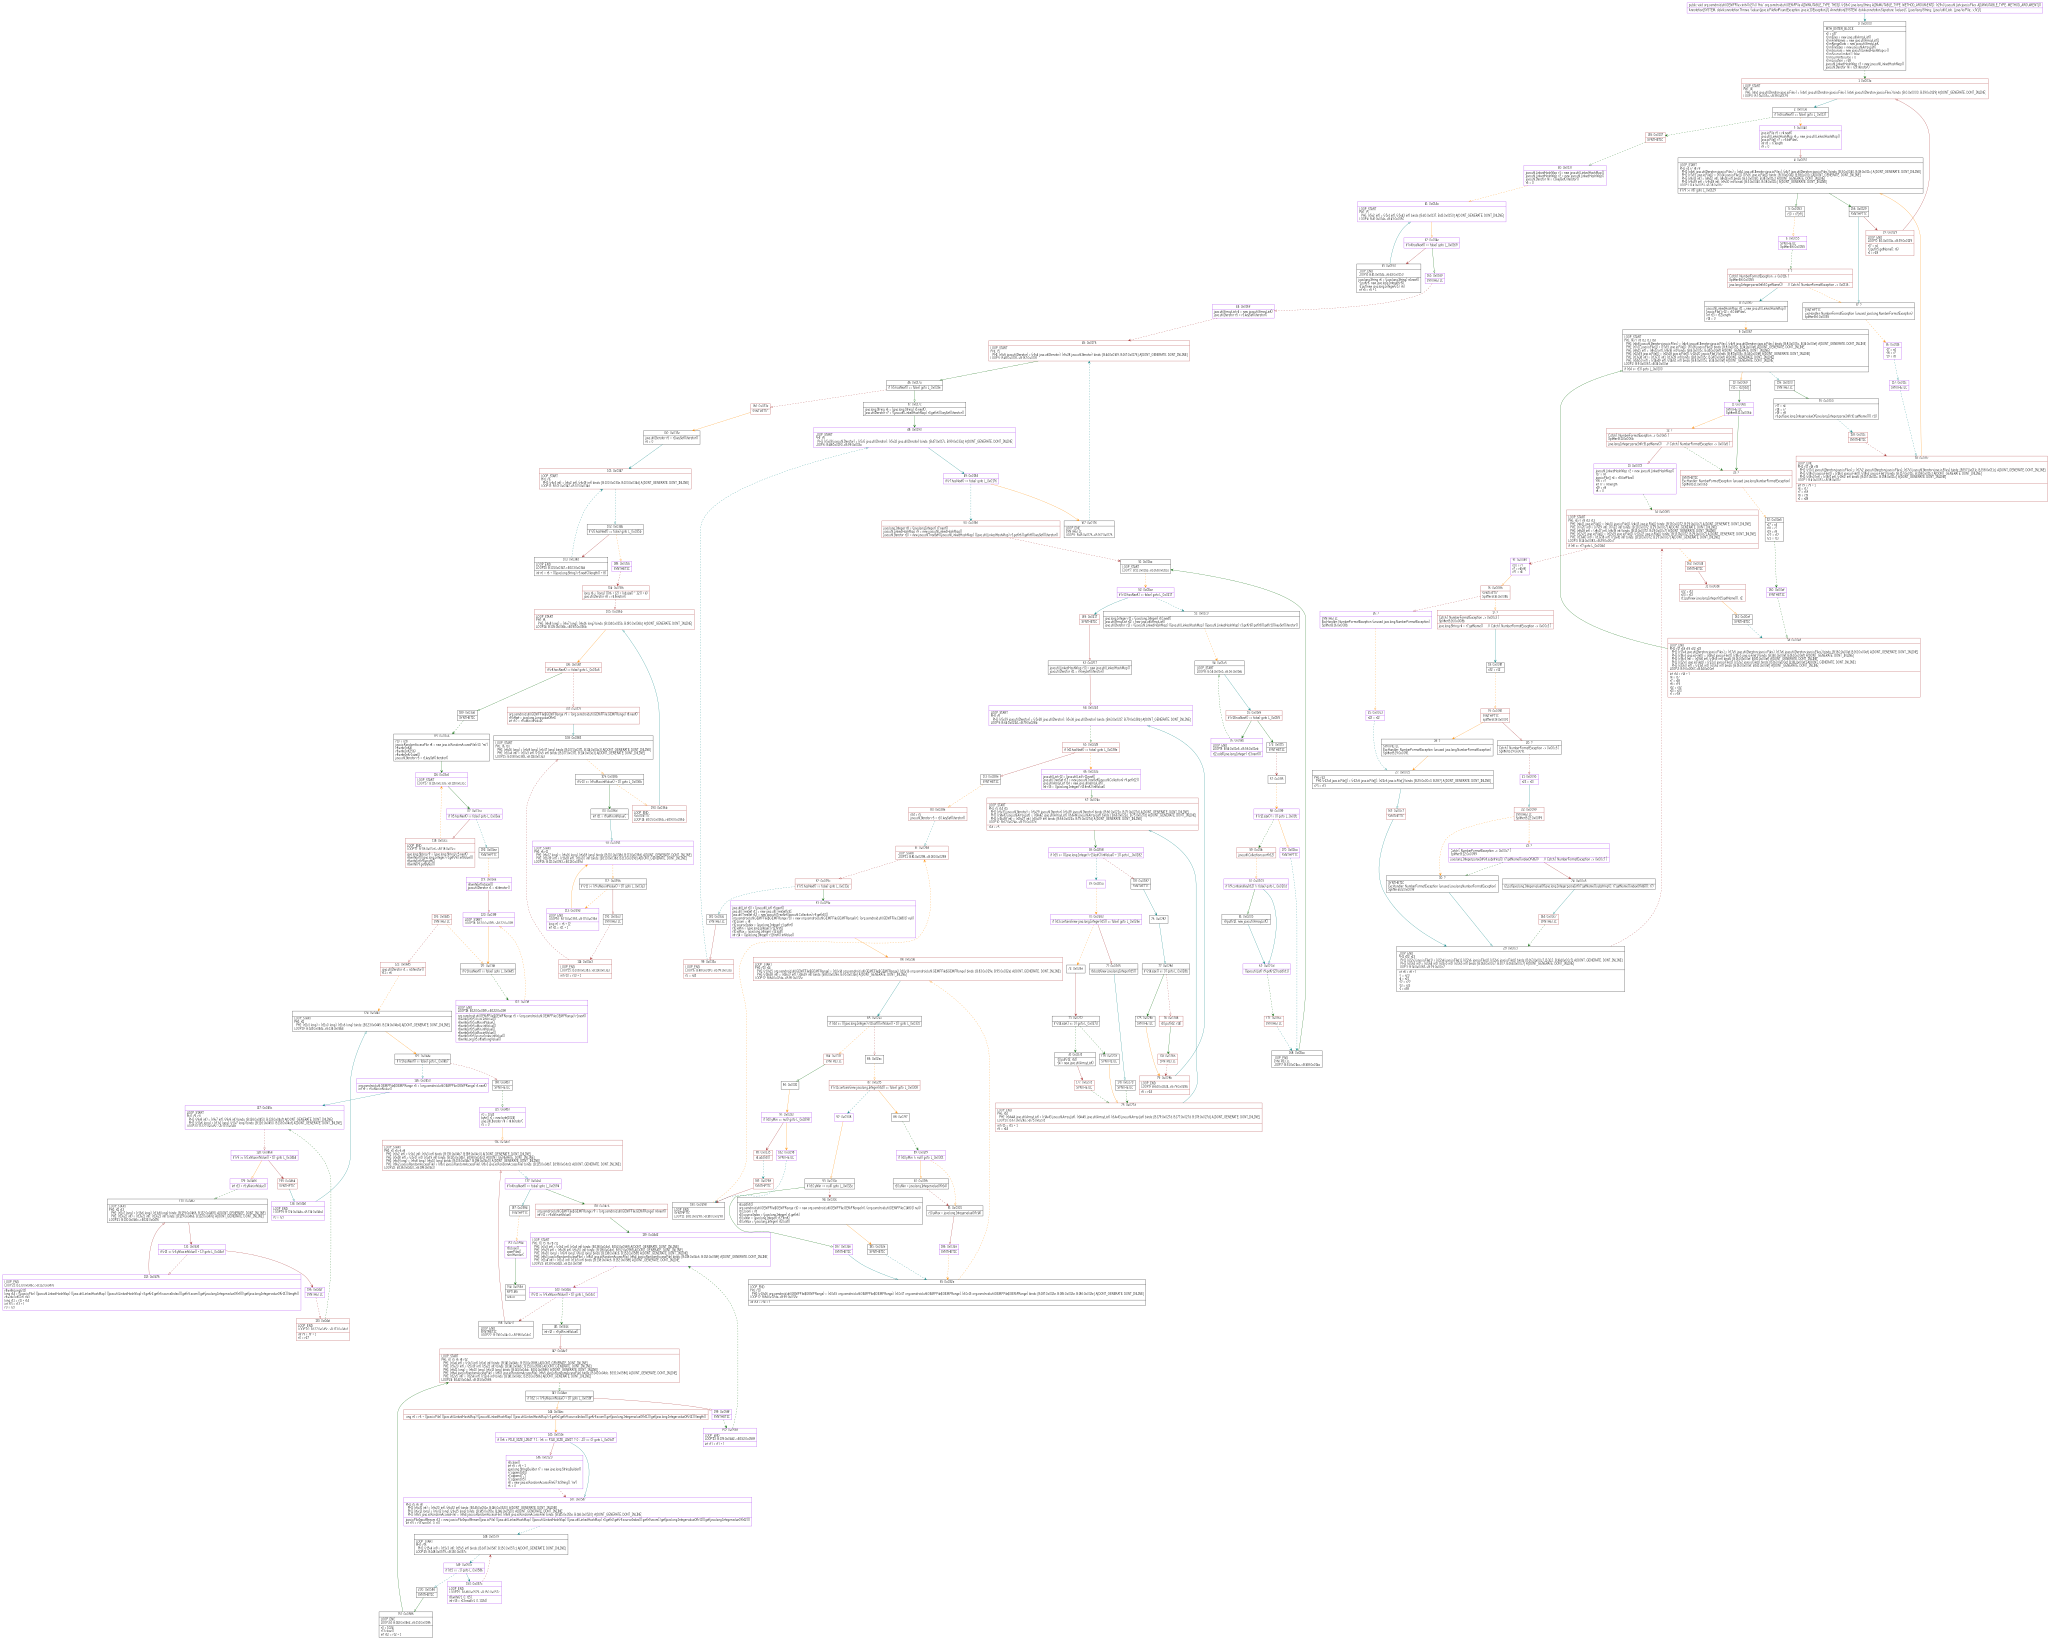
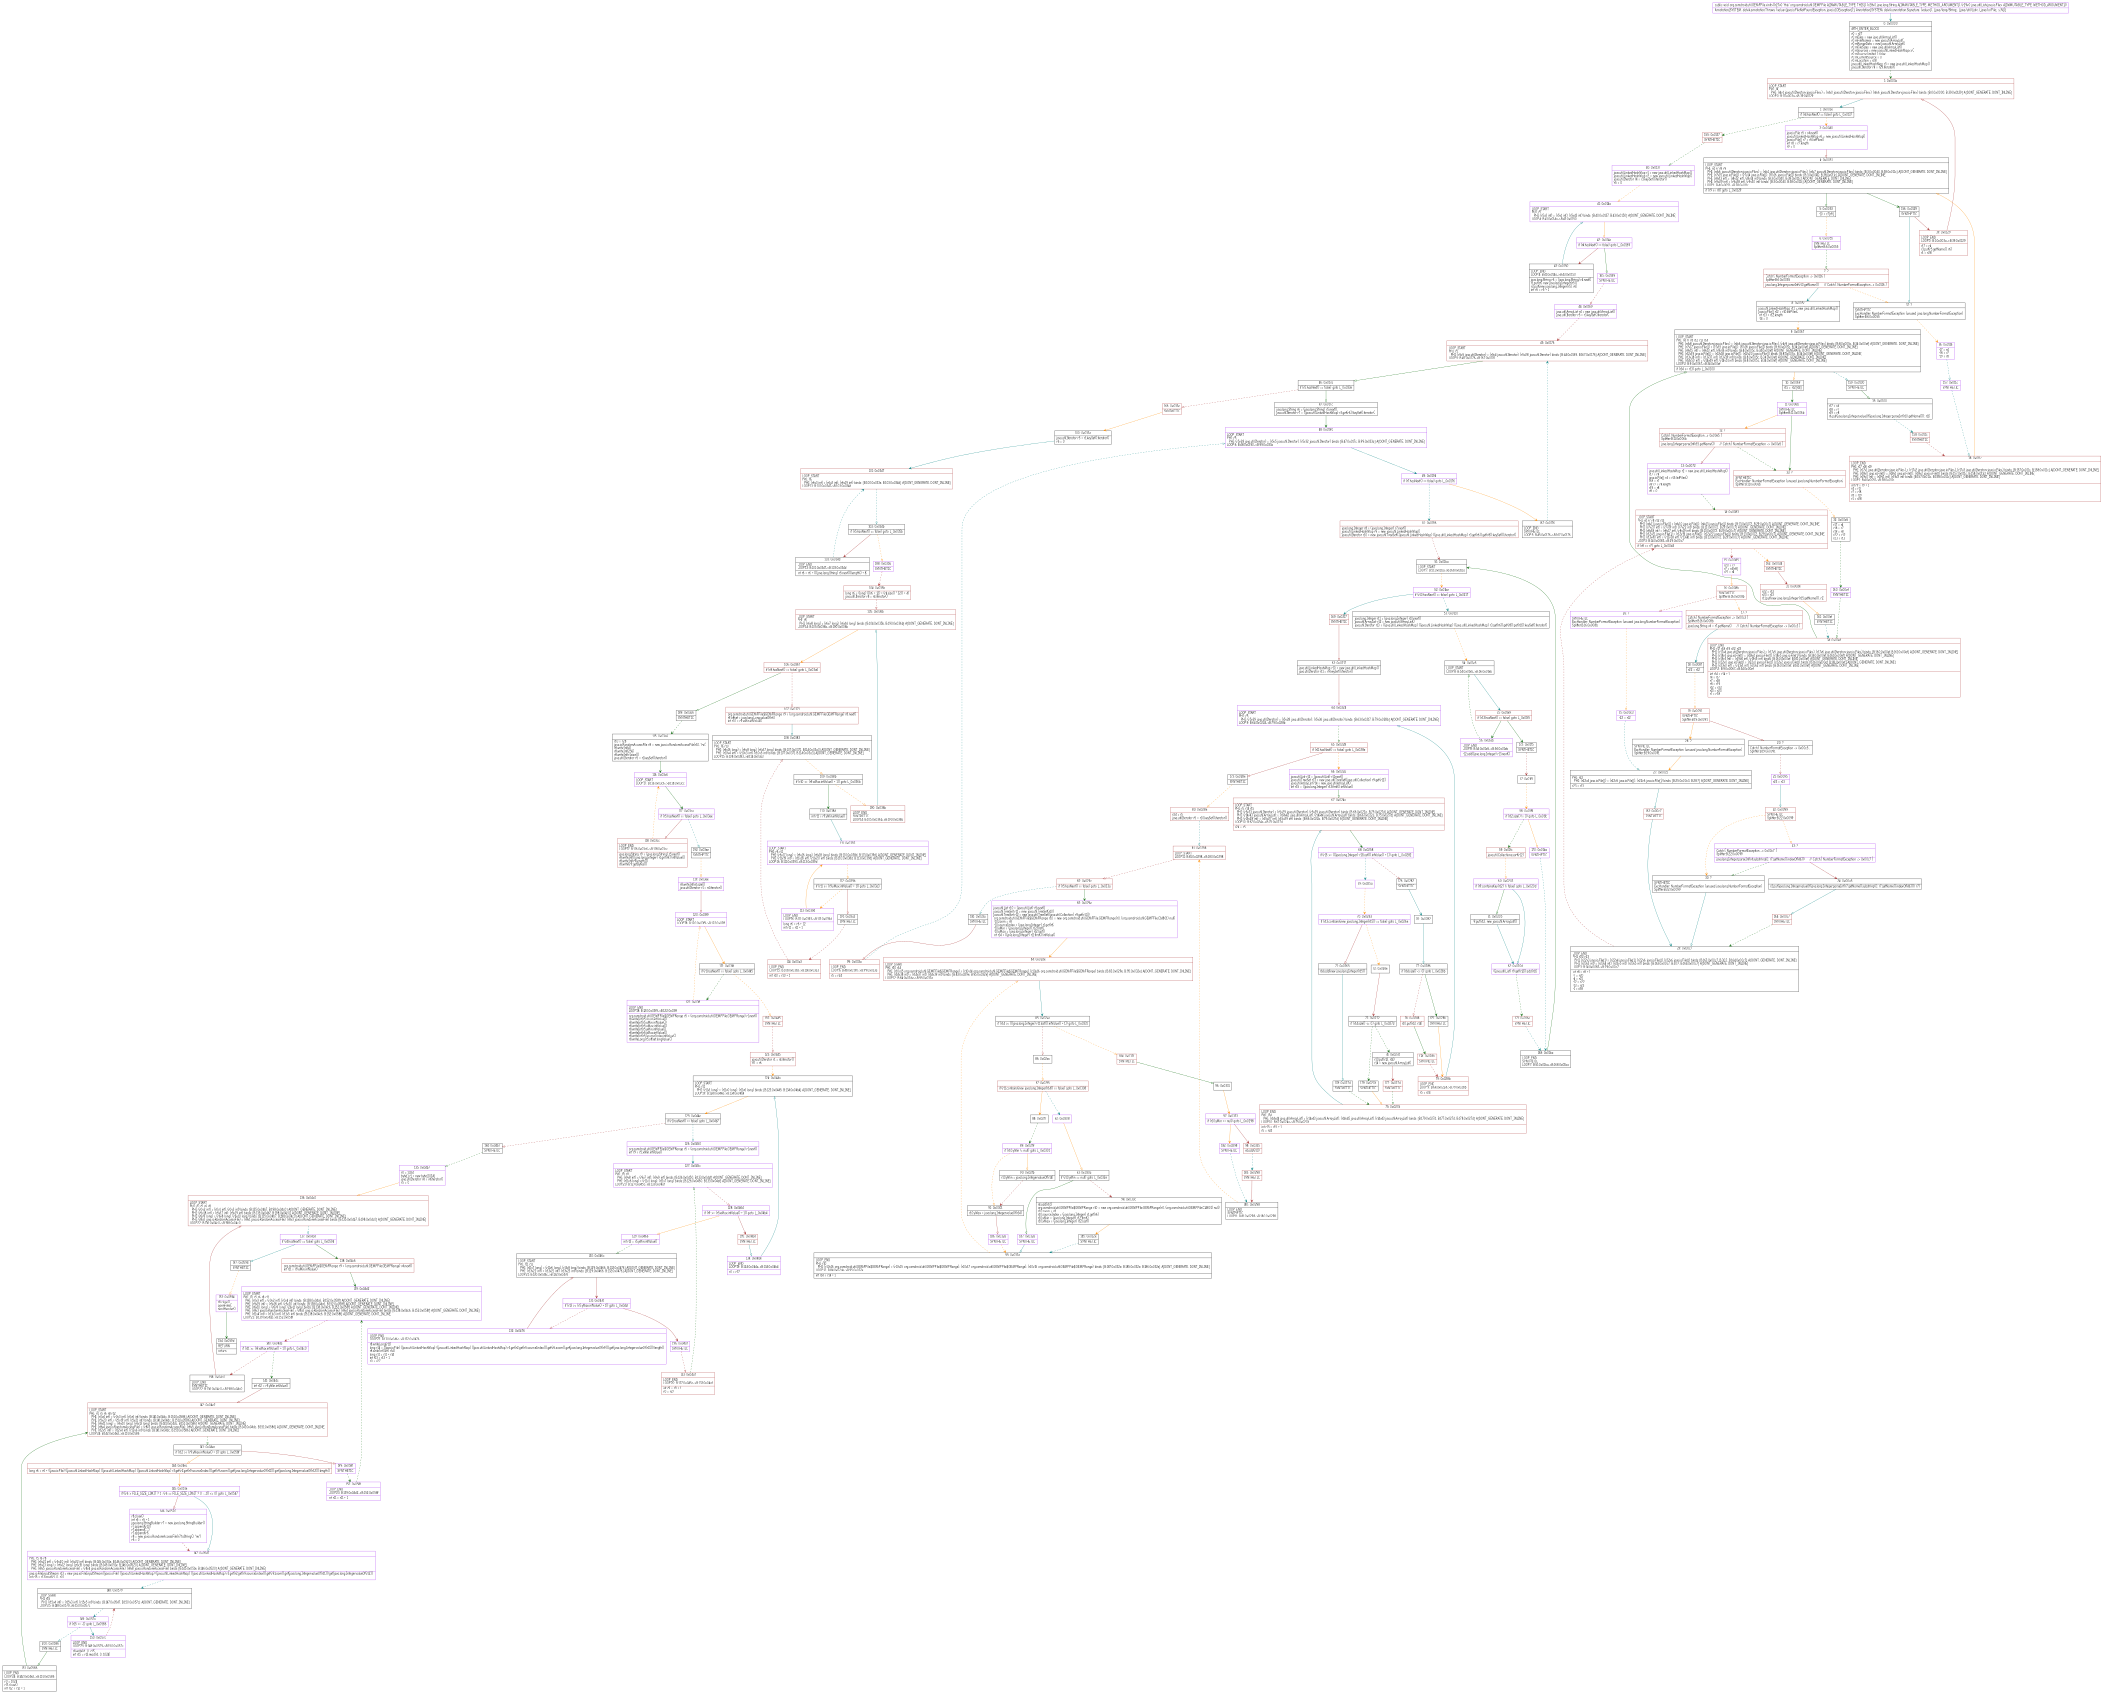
edge "193: 0x0445" -> "121: 0x03fd": reversed
